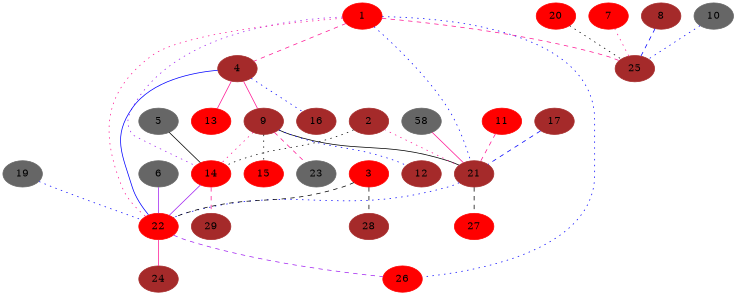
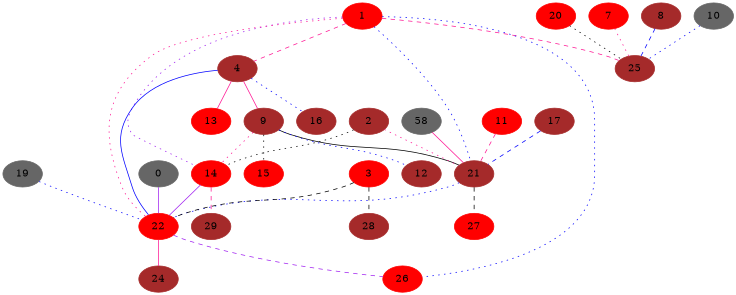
node "5": removed
node "6": label "6" -> "0"
node "23": removed
